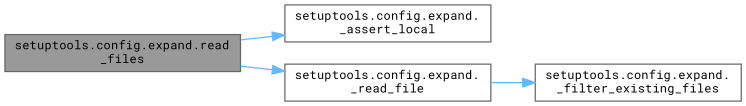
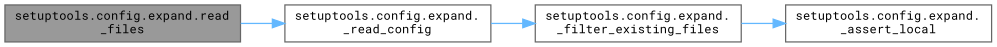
edge "setuptools.config.expand.read _files" -> "setuptools.config.expand. _assert_local": now "setuptools.config.expand. _filter_existing_files" -> "setuptools.config.expand. _assert_local"
node "setuptools.config.expand. _read_file": label "setuptools.config.expand. _read_file" -> "setuptools.config.expand. _read_config"
